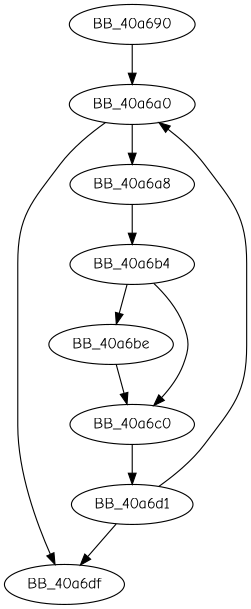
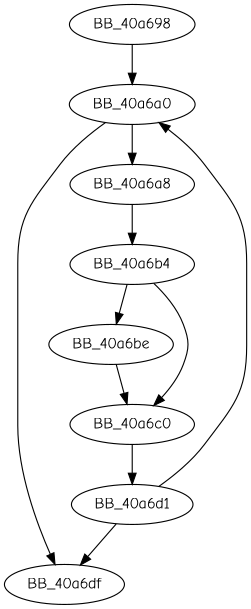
node "BB_40a690": label "BB_40a690" -> "BB_40a698"
